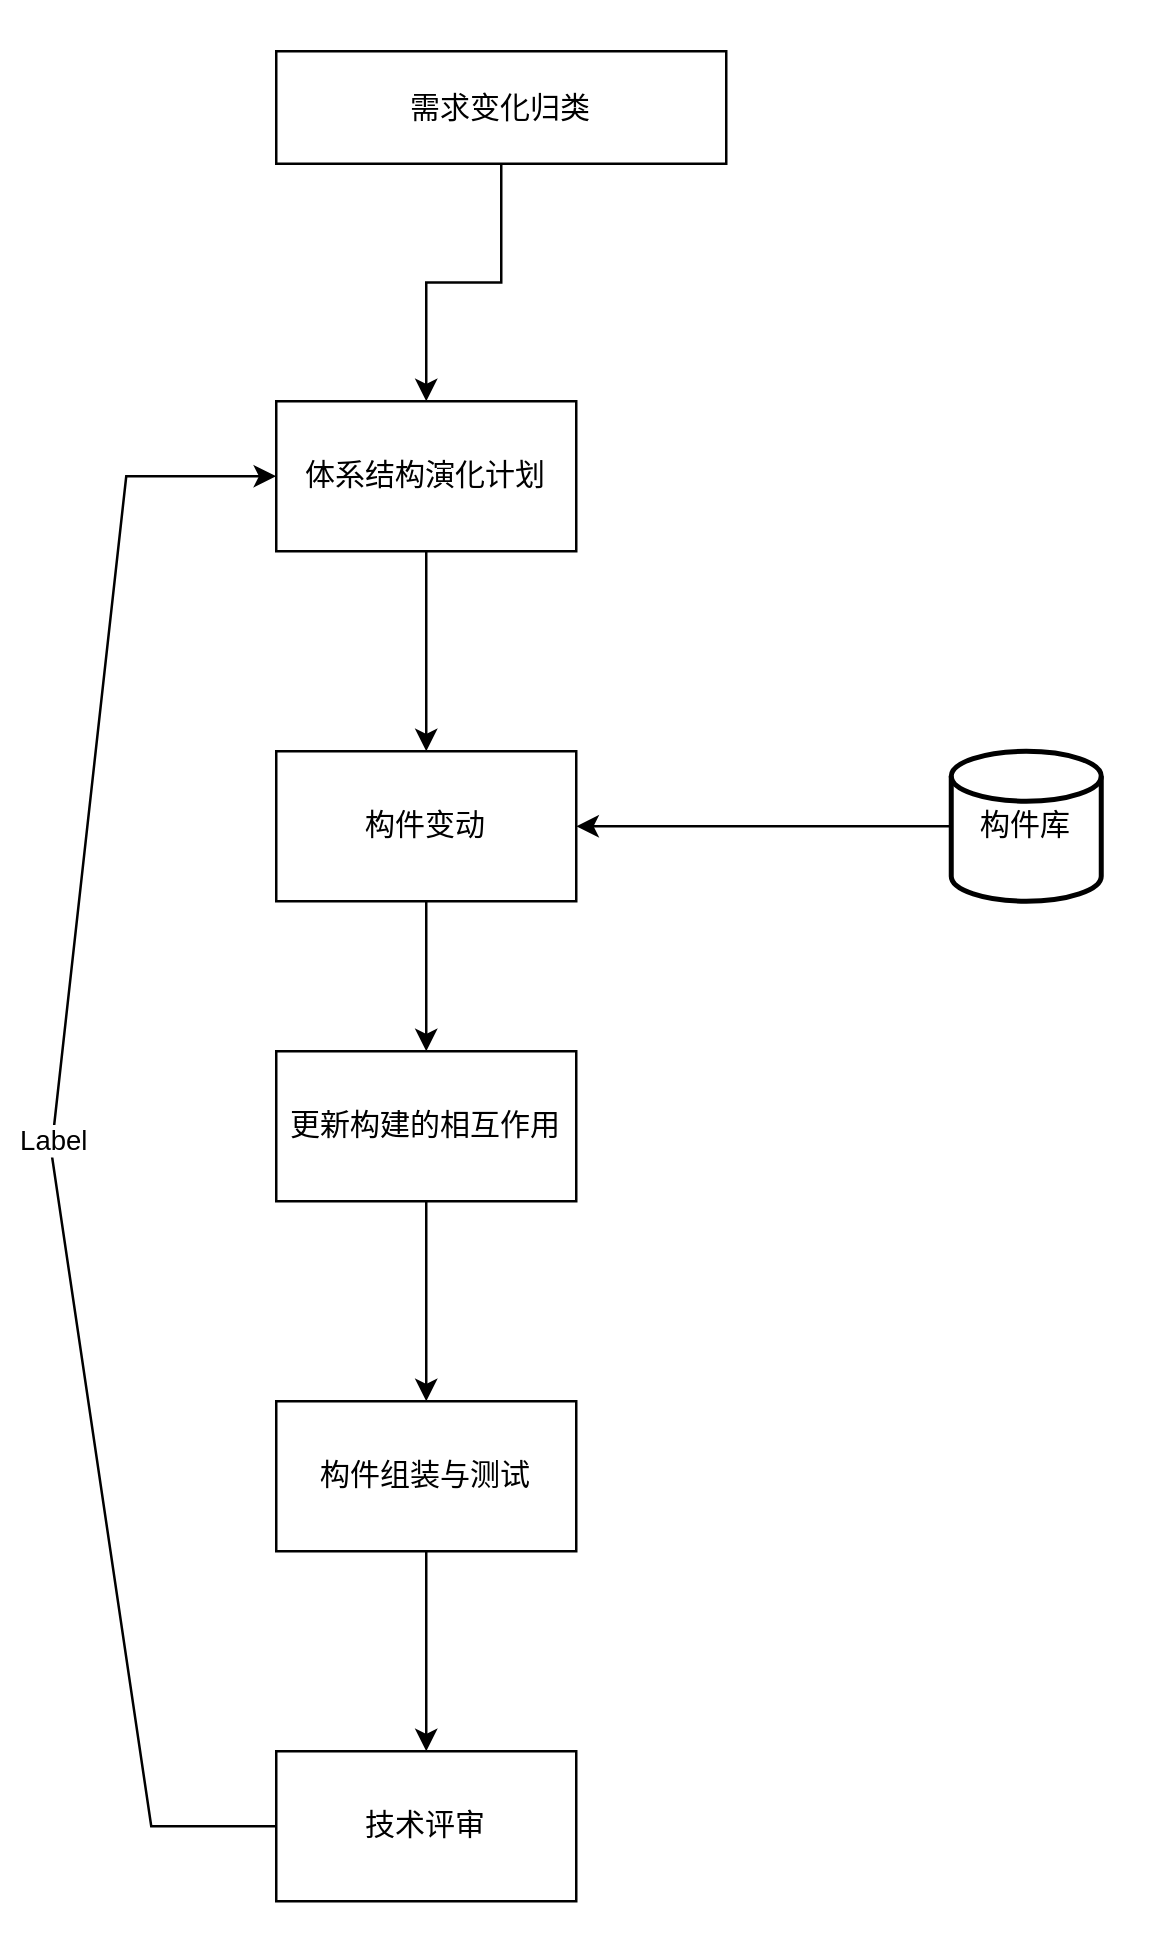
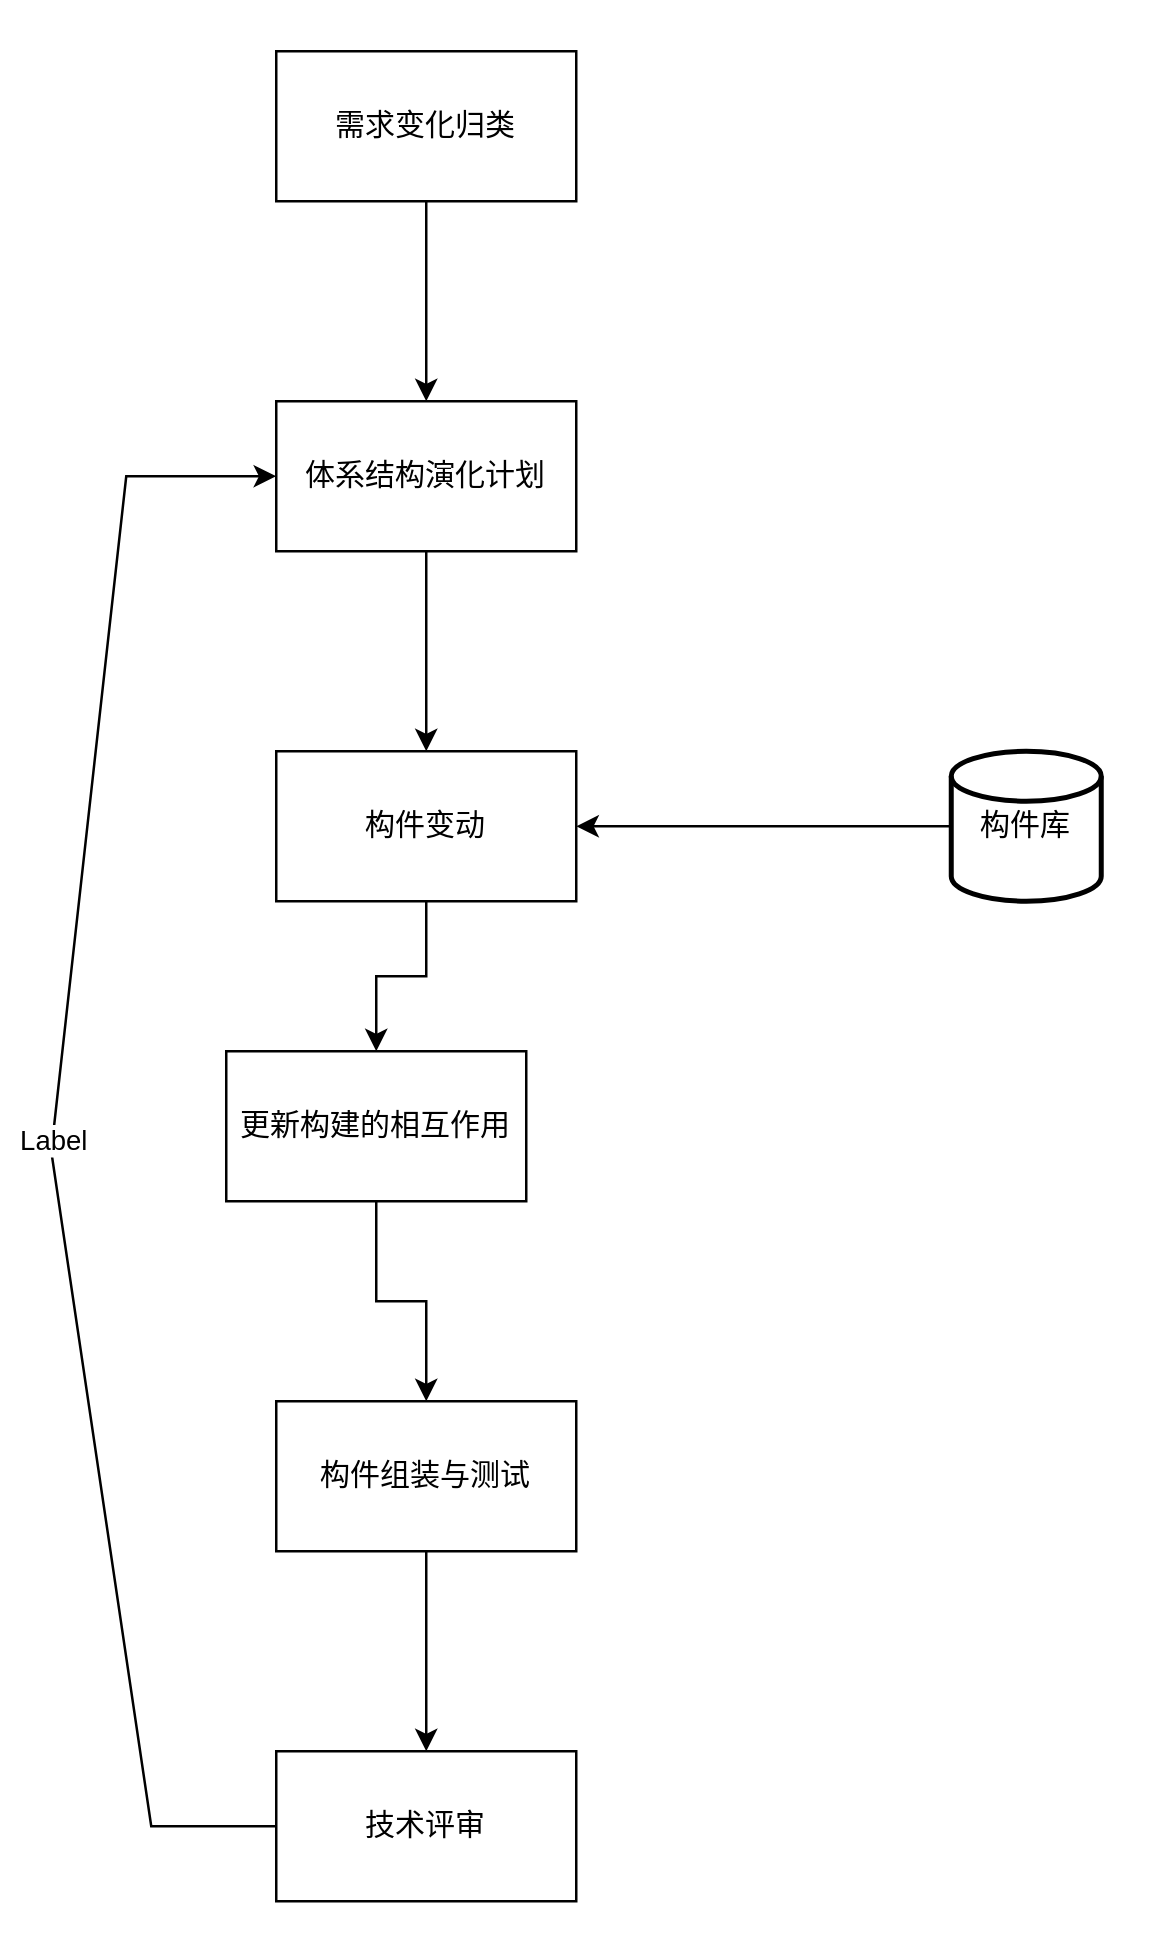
node "需求变化归类": size 450x113 -> 300x150
node "更新构建的相互作用": moved (426, 1126) -> (376, 1126)
